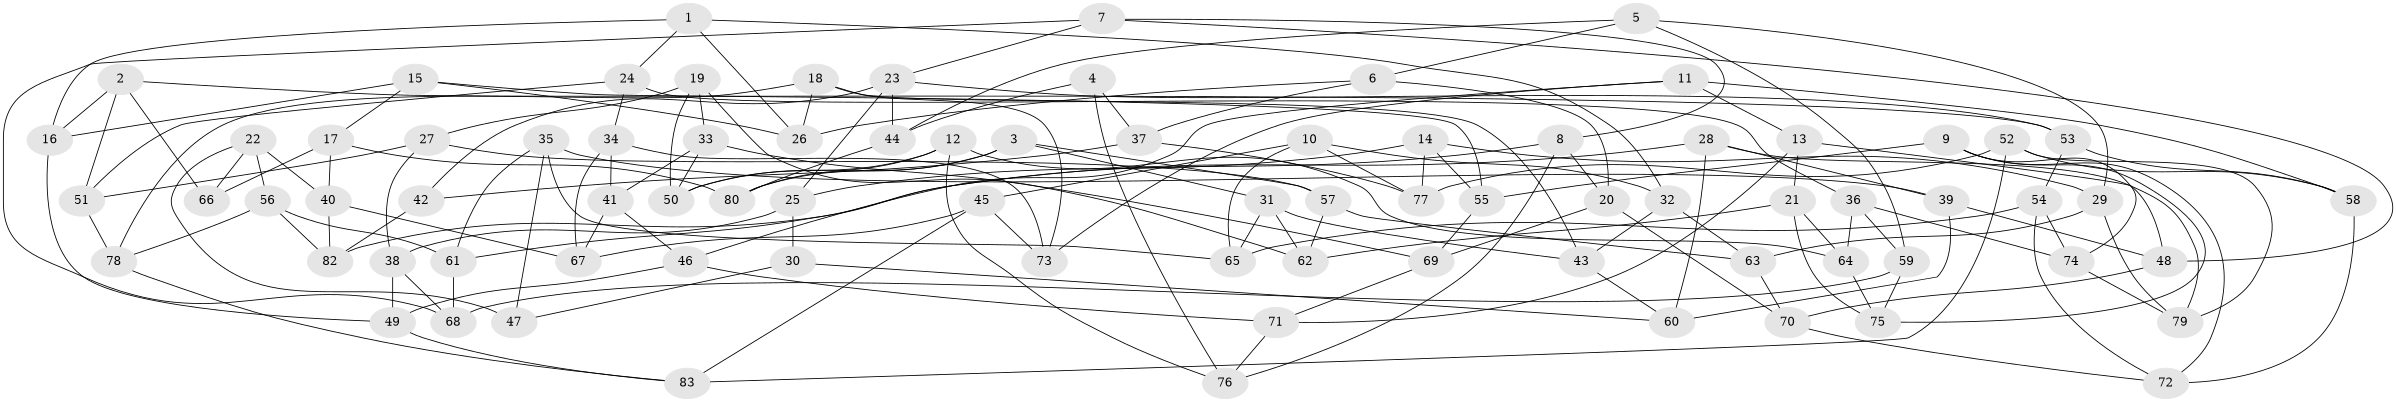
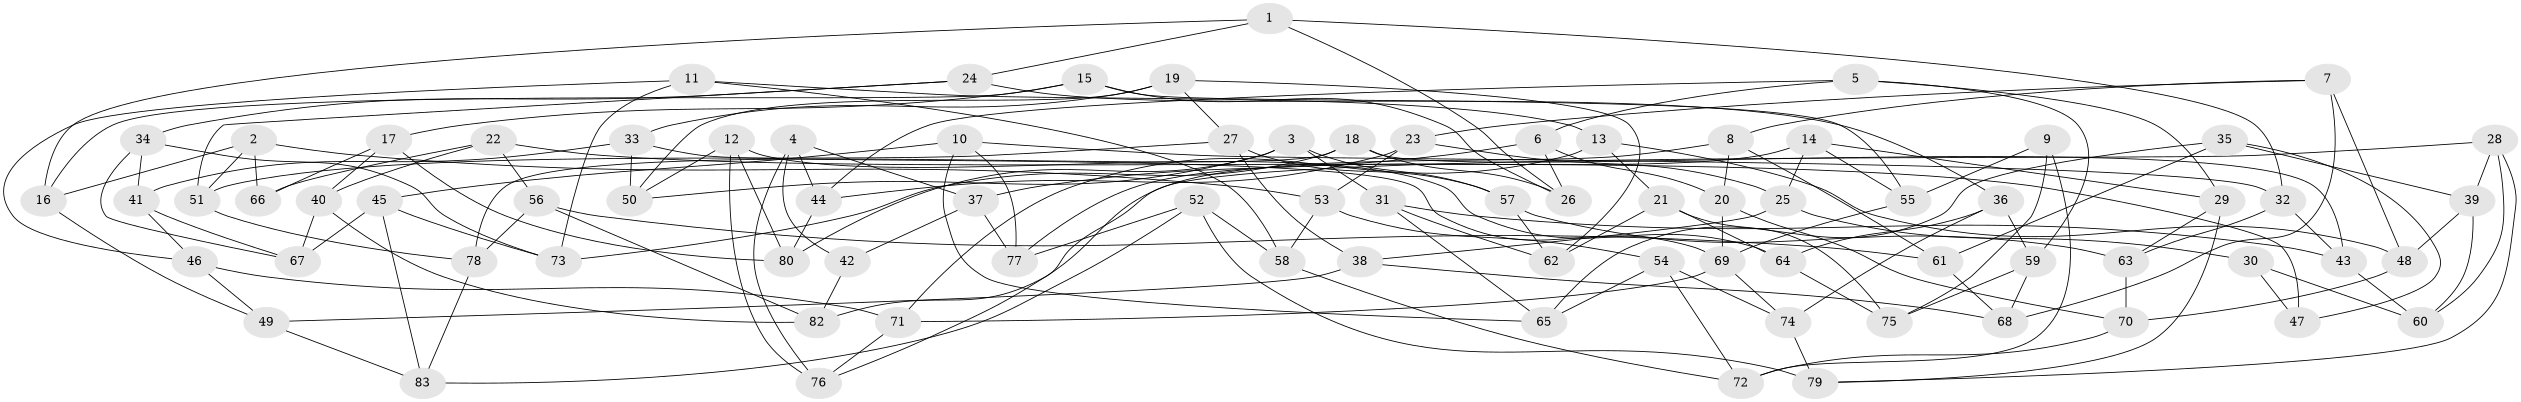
edge "23" -- "42": now "4" -- "42"
edge "9" -- "74": now "69" -- "74"
